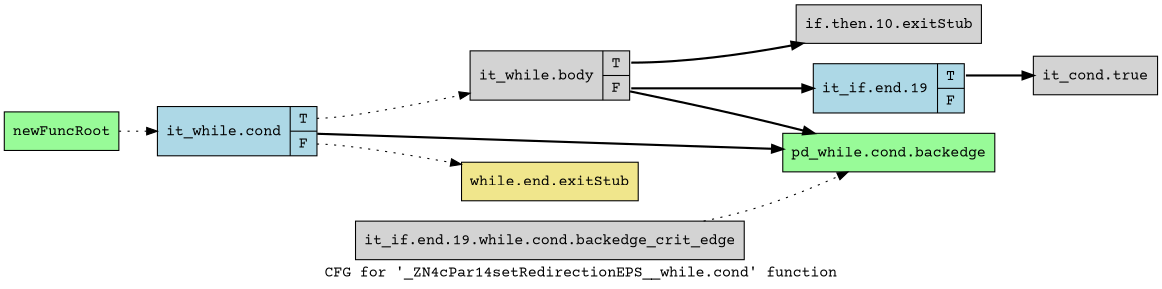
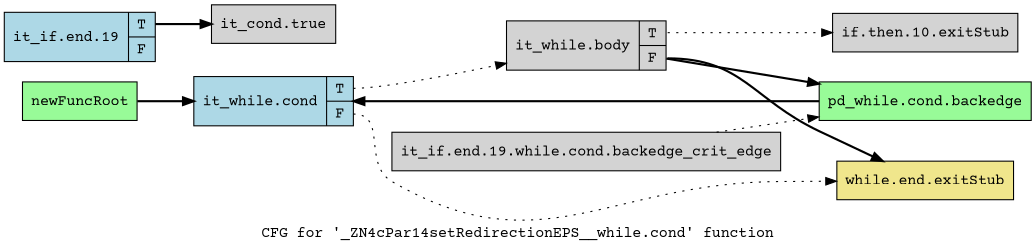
edge "it_while.body" -> "if.then.10.exitStub": style bold -> dotted
edge "it_while.body" -> "it_if.end.19": now "it_while.body" -> "while.end.exitStub"
edge "newFuncRoot" -> "it_while.cond": style dotted -> bold
edge "it_while.cond" -> "pd_while.cond.backedge": reversed
